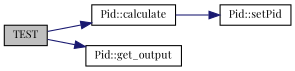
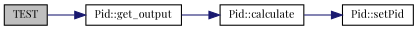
edge "TEST" -> "Pid::calculate": now "Pid::get_output" -> "Pid::calculate"
